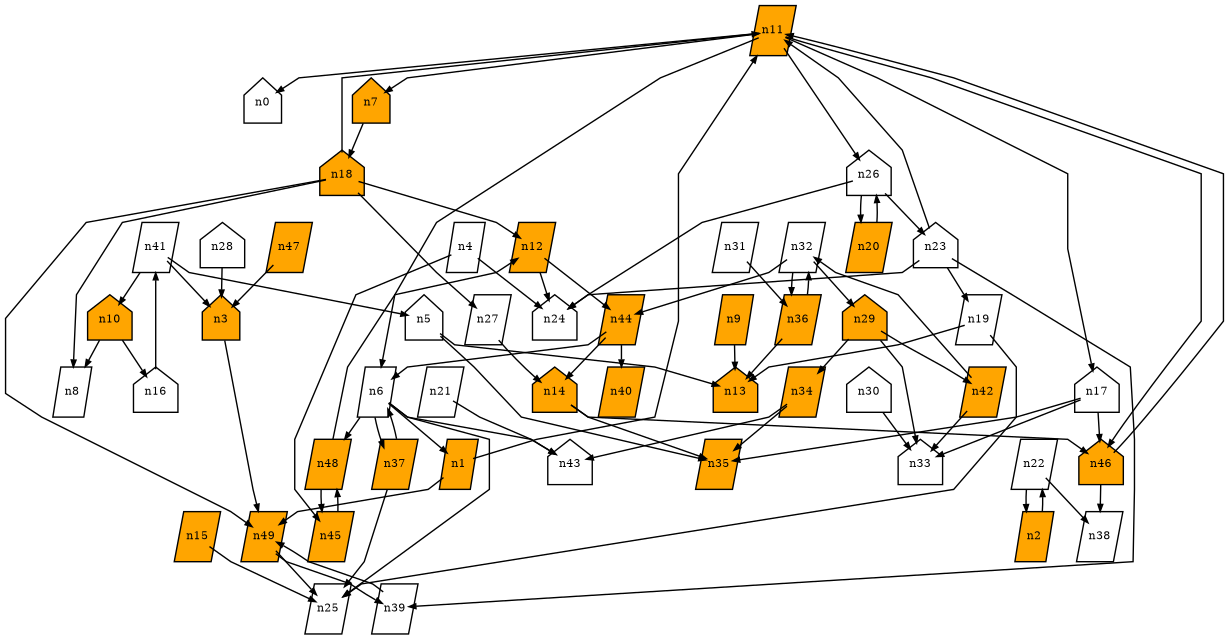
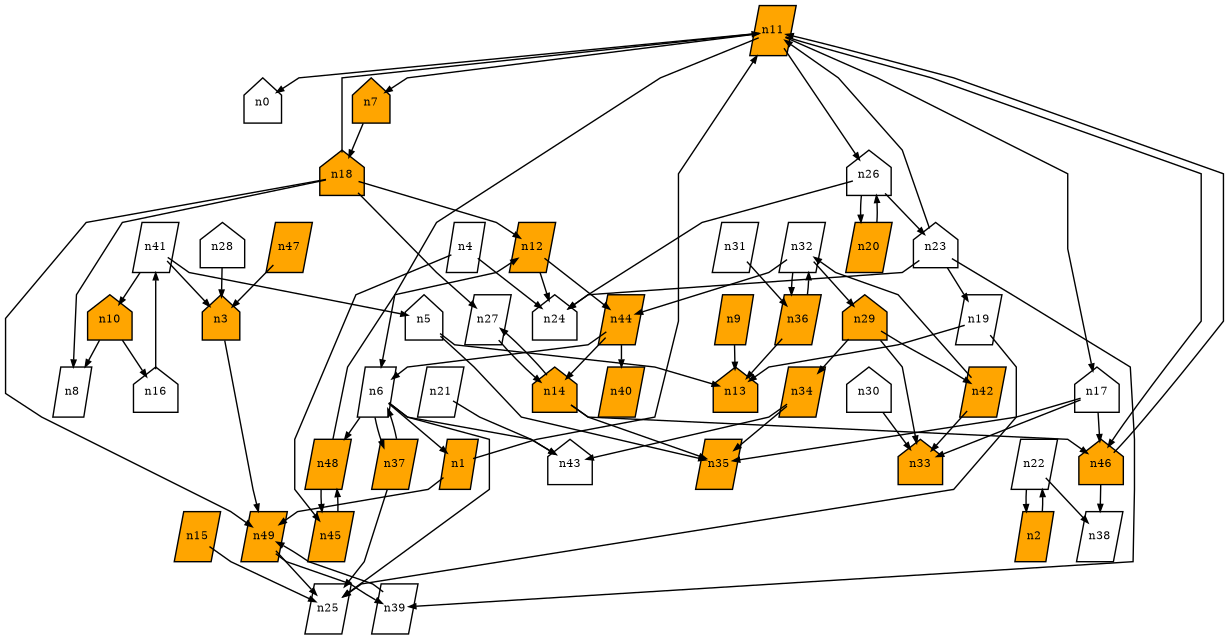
edge "n14" -> "n27": added
node "n33": fillcolor white -> orange
